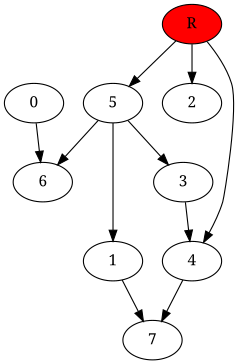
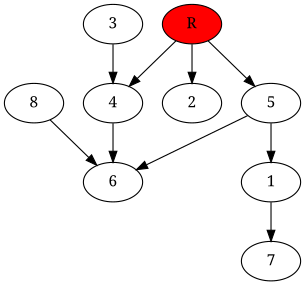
node "0": label "0" -> "8"
edge "5" -> "3": removed
edge "4" -> "7": now "4" -> "6"
